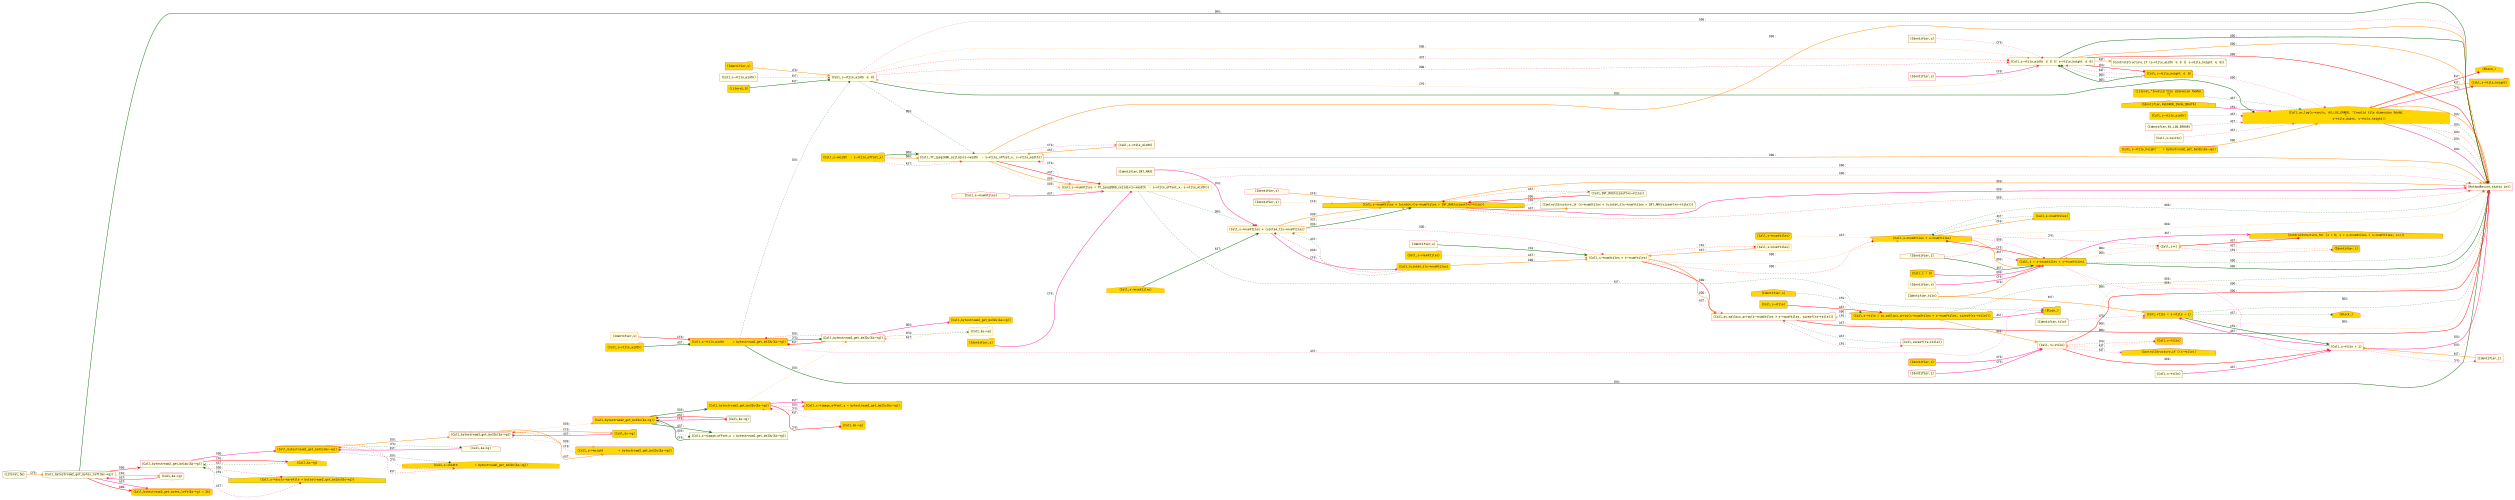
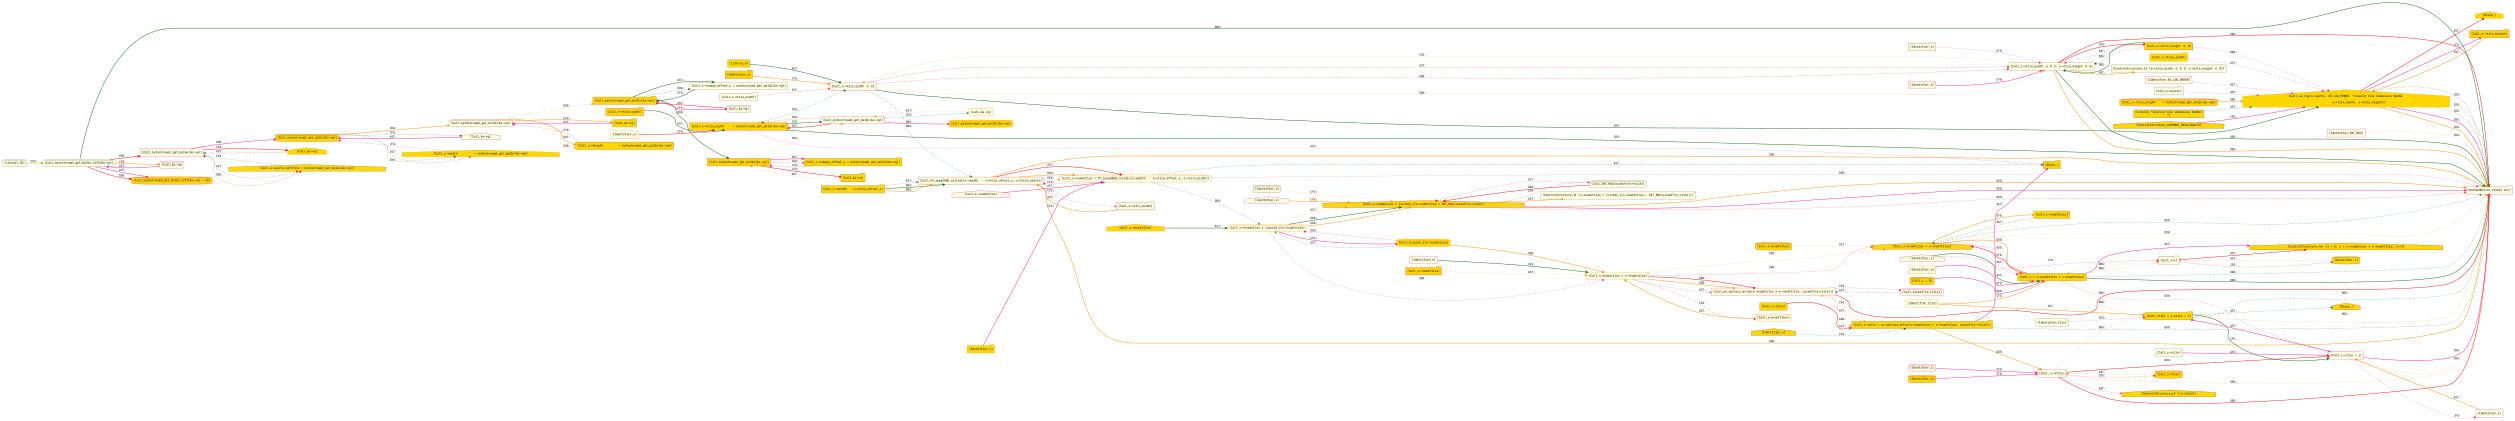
edge "(Call,s->tile_width <= 0)" -> "(MethodReturn,static int)": removed, label "DDG:"
node "(Identifier,AVERROR_INVALIDDATA)": label "(Identifier,AVERROR_INVALIDDATA)" -> "(ControlStructure,AVERROR_INVALIDDATA)"
edge "(Identifier,INT_MAX)" -> "(Call,s->numXtiles * (uint64_t)s->numYtiles)": removed, label "CFG:"
